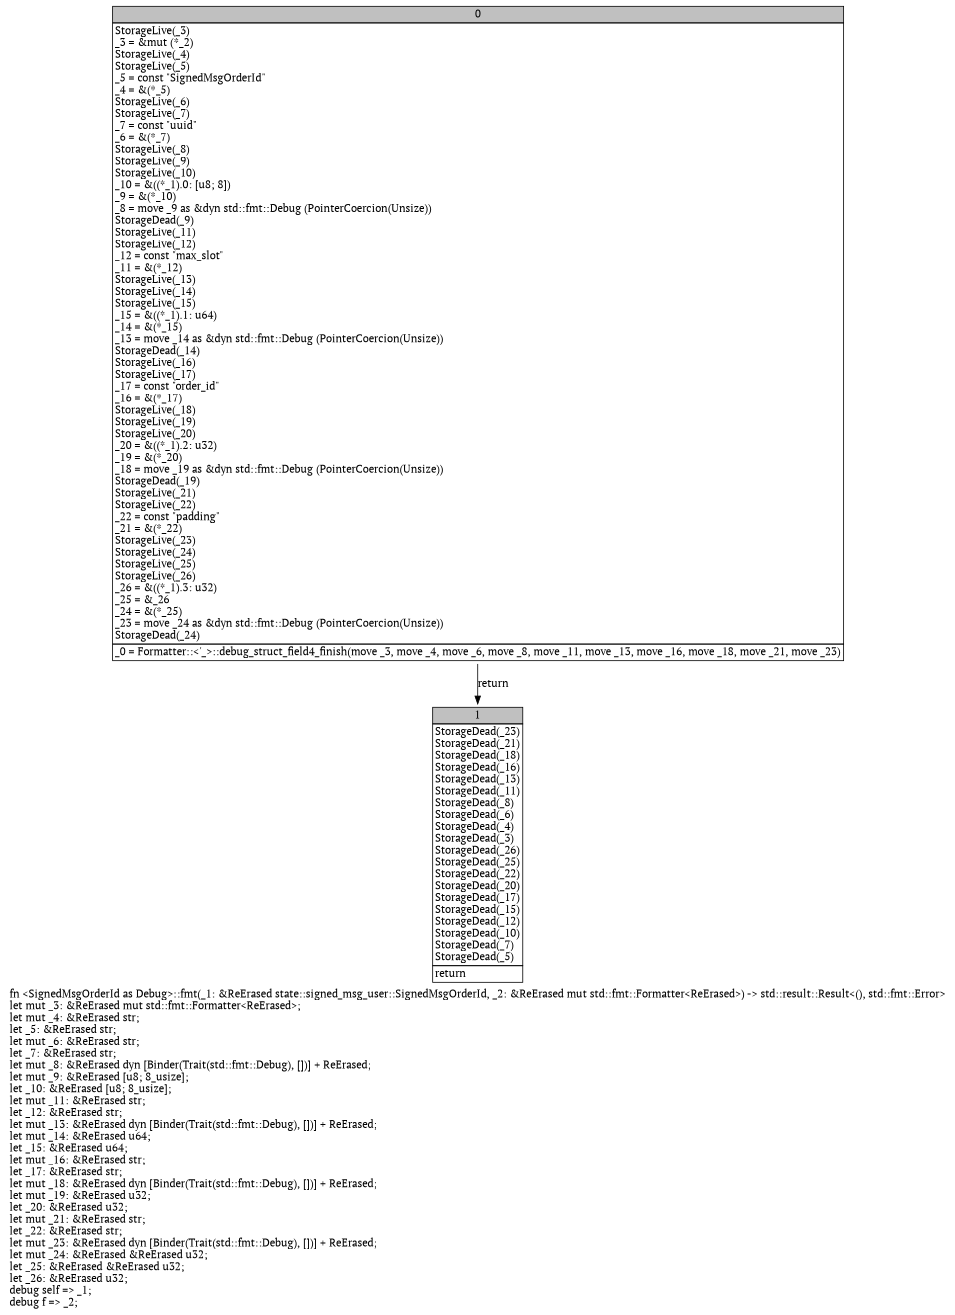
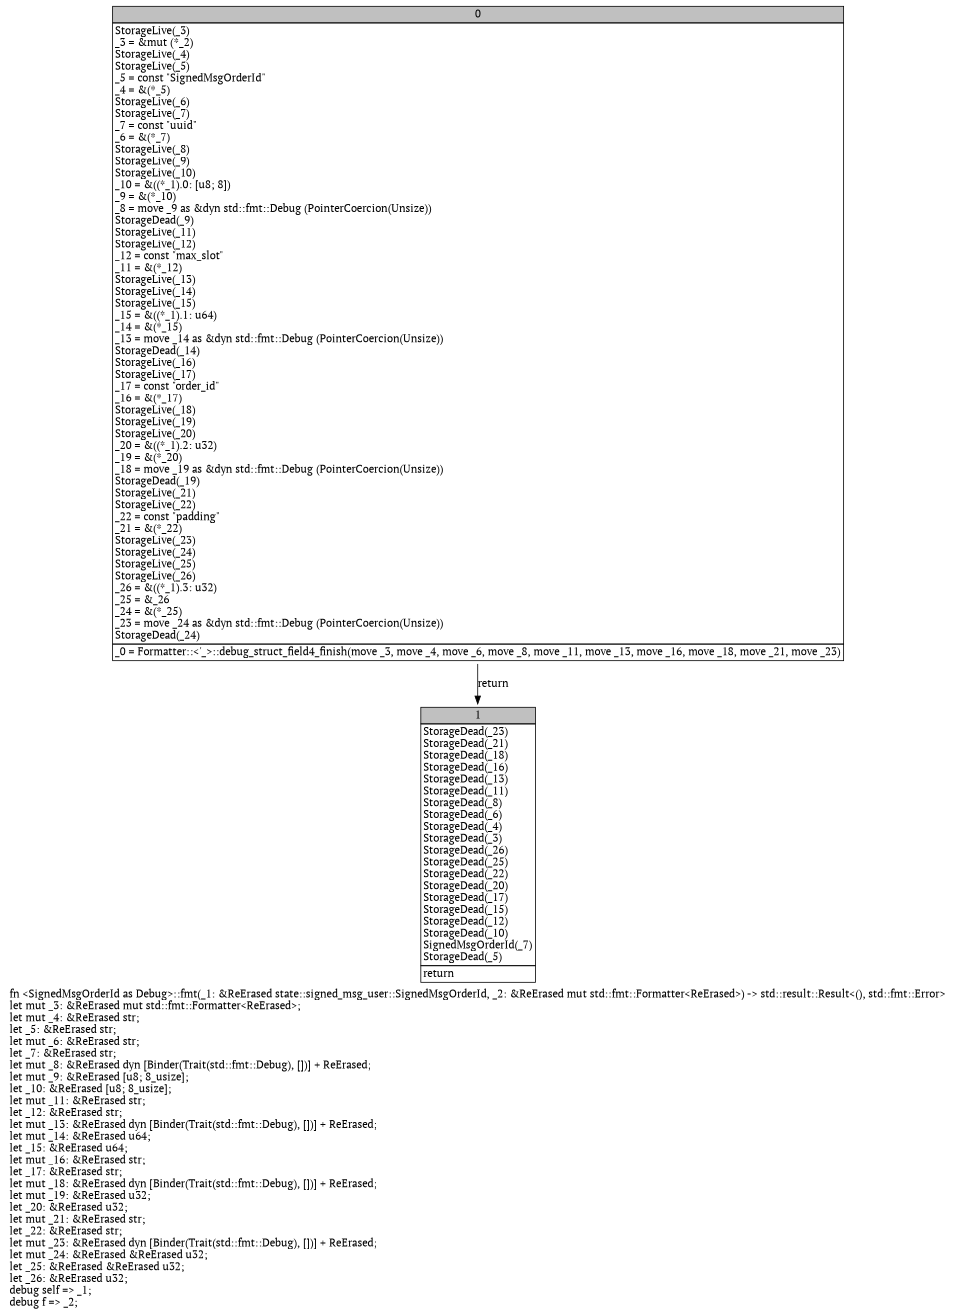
node "1": text "StorageDead(_7)" -> "SignedMsgOrderId(_7)"
